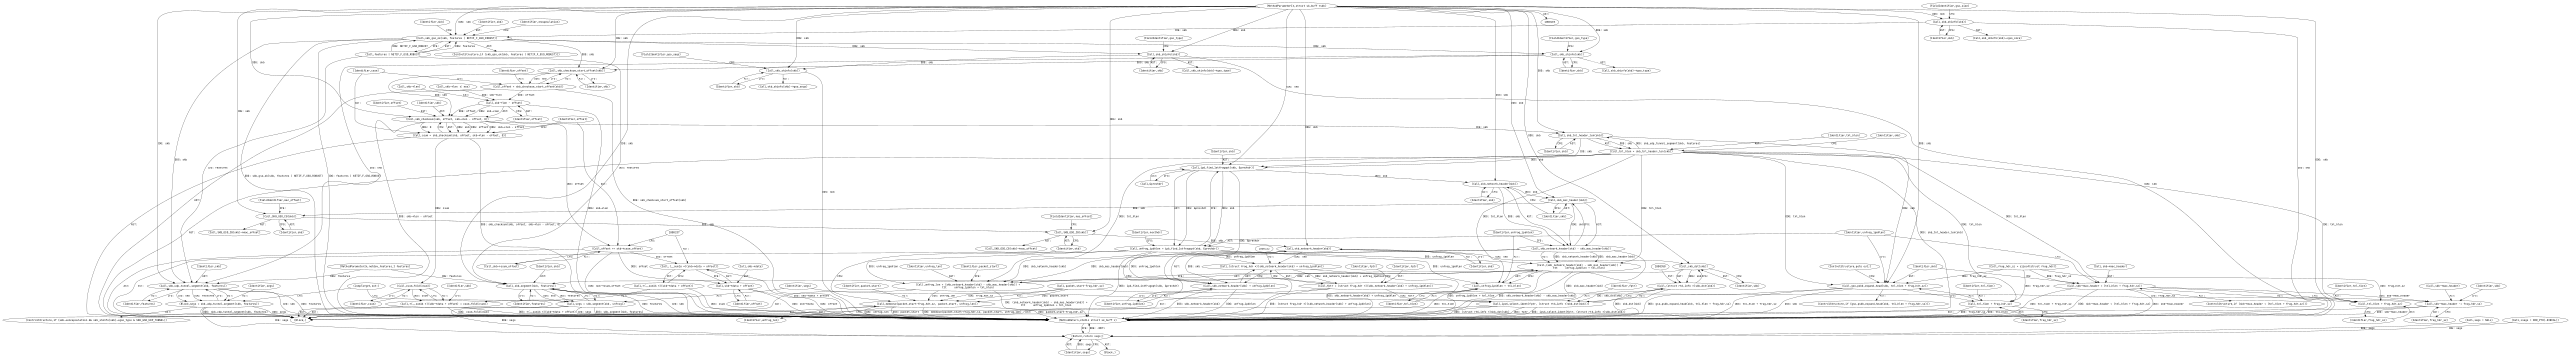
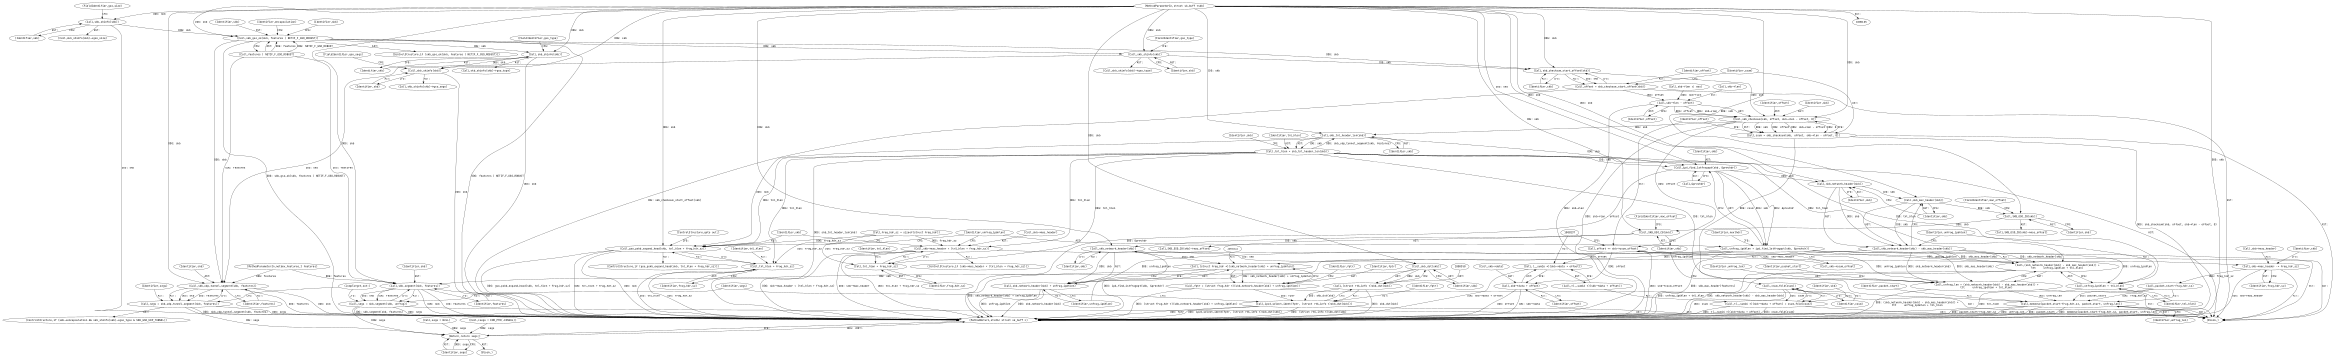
edge "(Call,skb_network_header(skb) - skb_mac_header(skb))" -> "(MethodReturn,static struct sk_buff *)": label "DDG: skb_mac_header(skb)" -> "DDG: skb_mac_header(features)"
edge "(Call,packet_start-frag_hdr_sz)" -> "(Call,skb->mac_header -= frag_hdr_sz)": reversed
node "(Block,segs = skb_udp_tunnel_segment(skb, features))": label "(Block,segs = skb_udp_tunnel_segment(skb, features))" -> "(Call,segs = skb_udp_tunnel_segment(skb, features))"
edge "(Call,*(__sum16 *)(skb->data + offset))" -> "(MethodReturn,static struct sk_buff *)": now "(Call,csum_fold(csum))" -> "(MethodReturn,static struct sk_buff *)"
